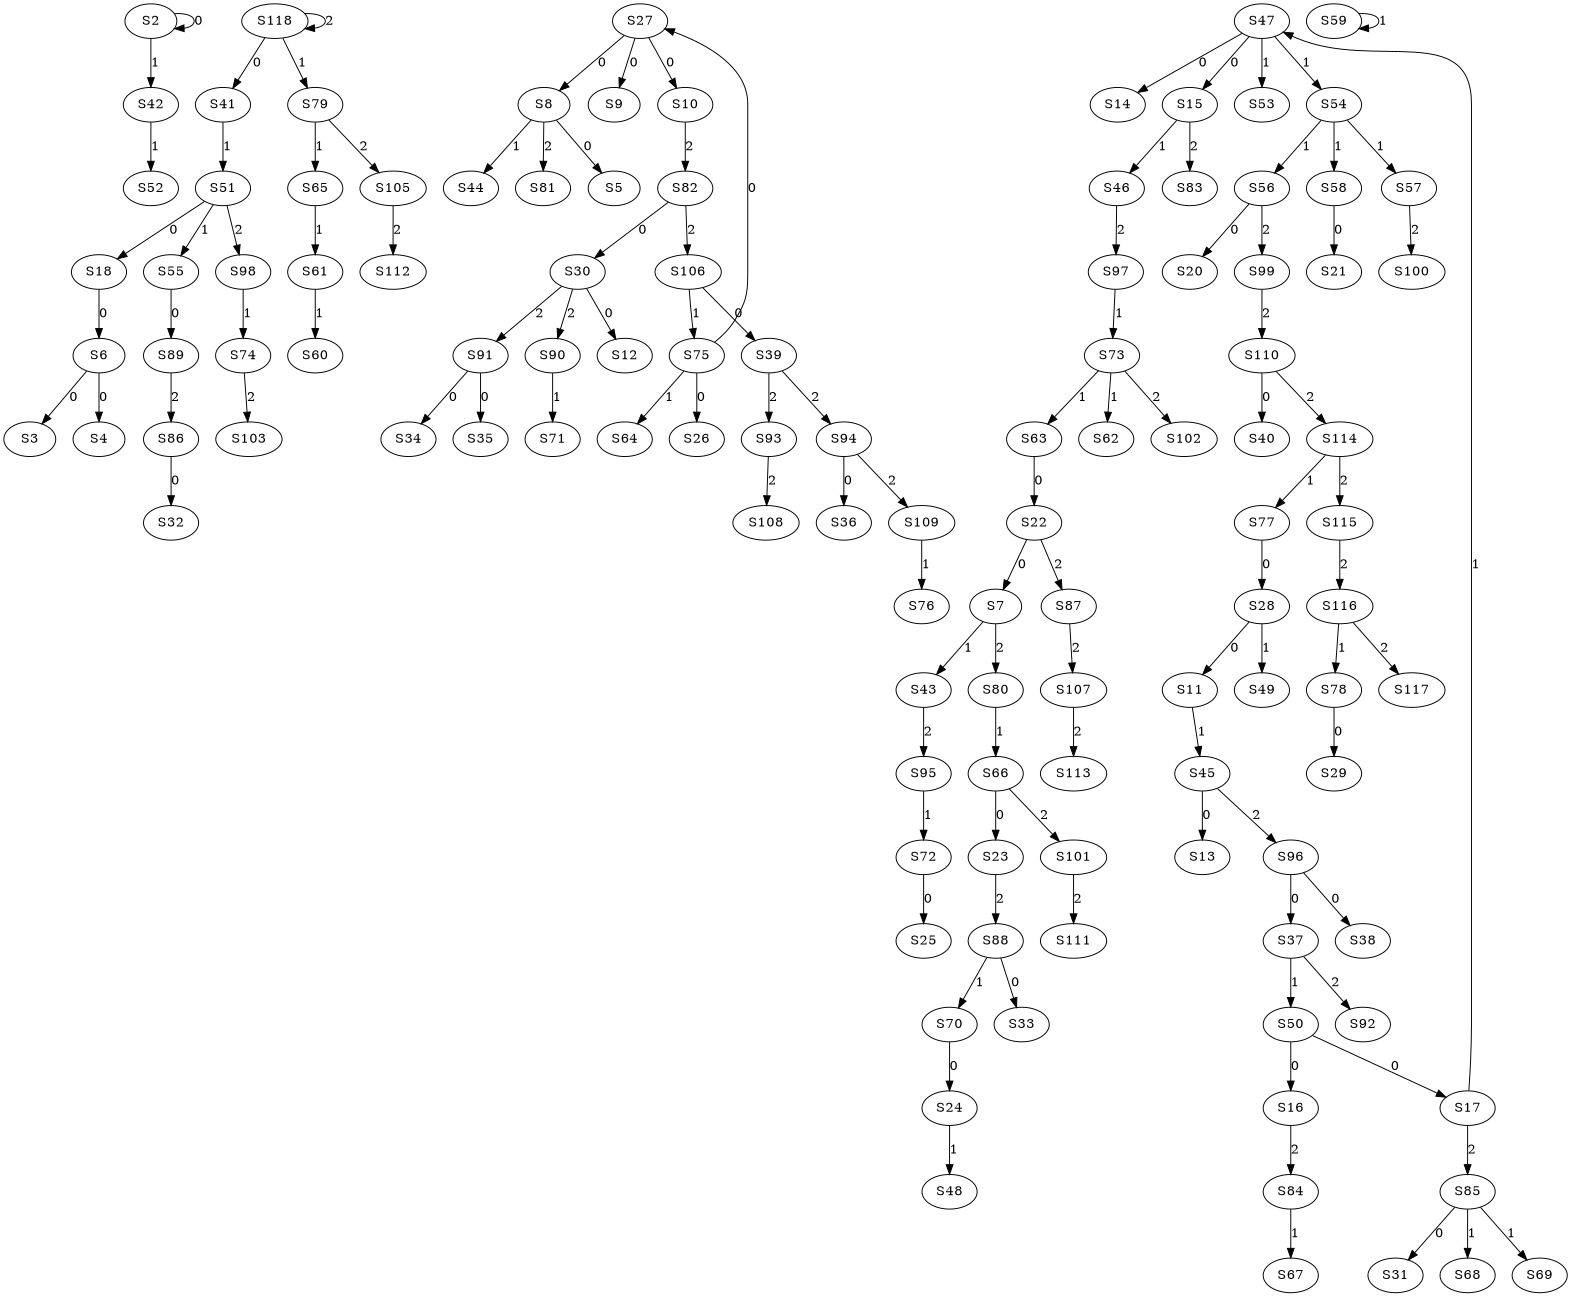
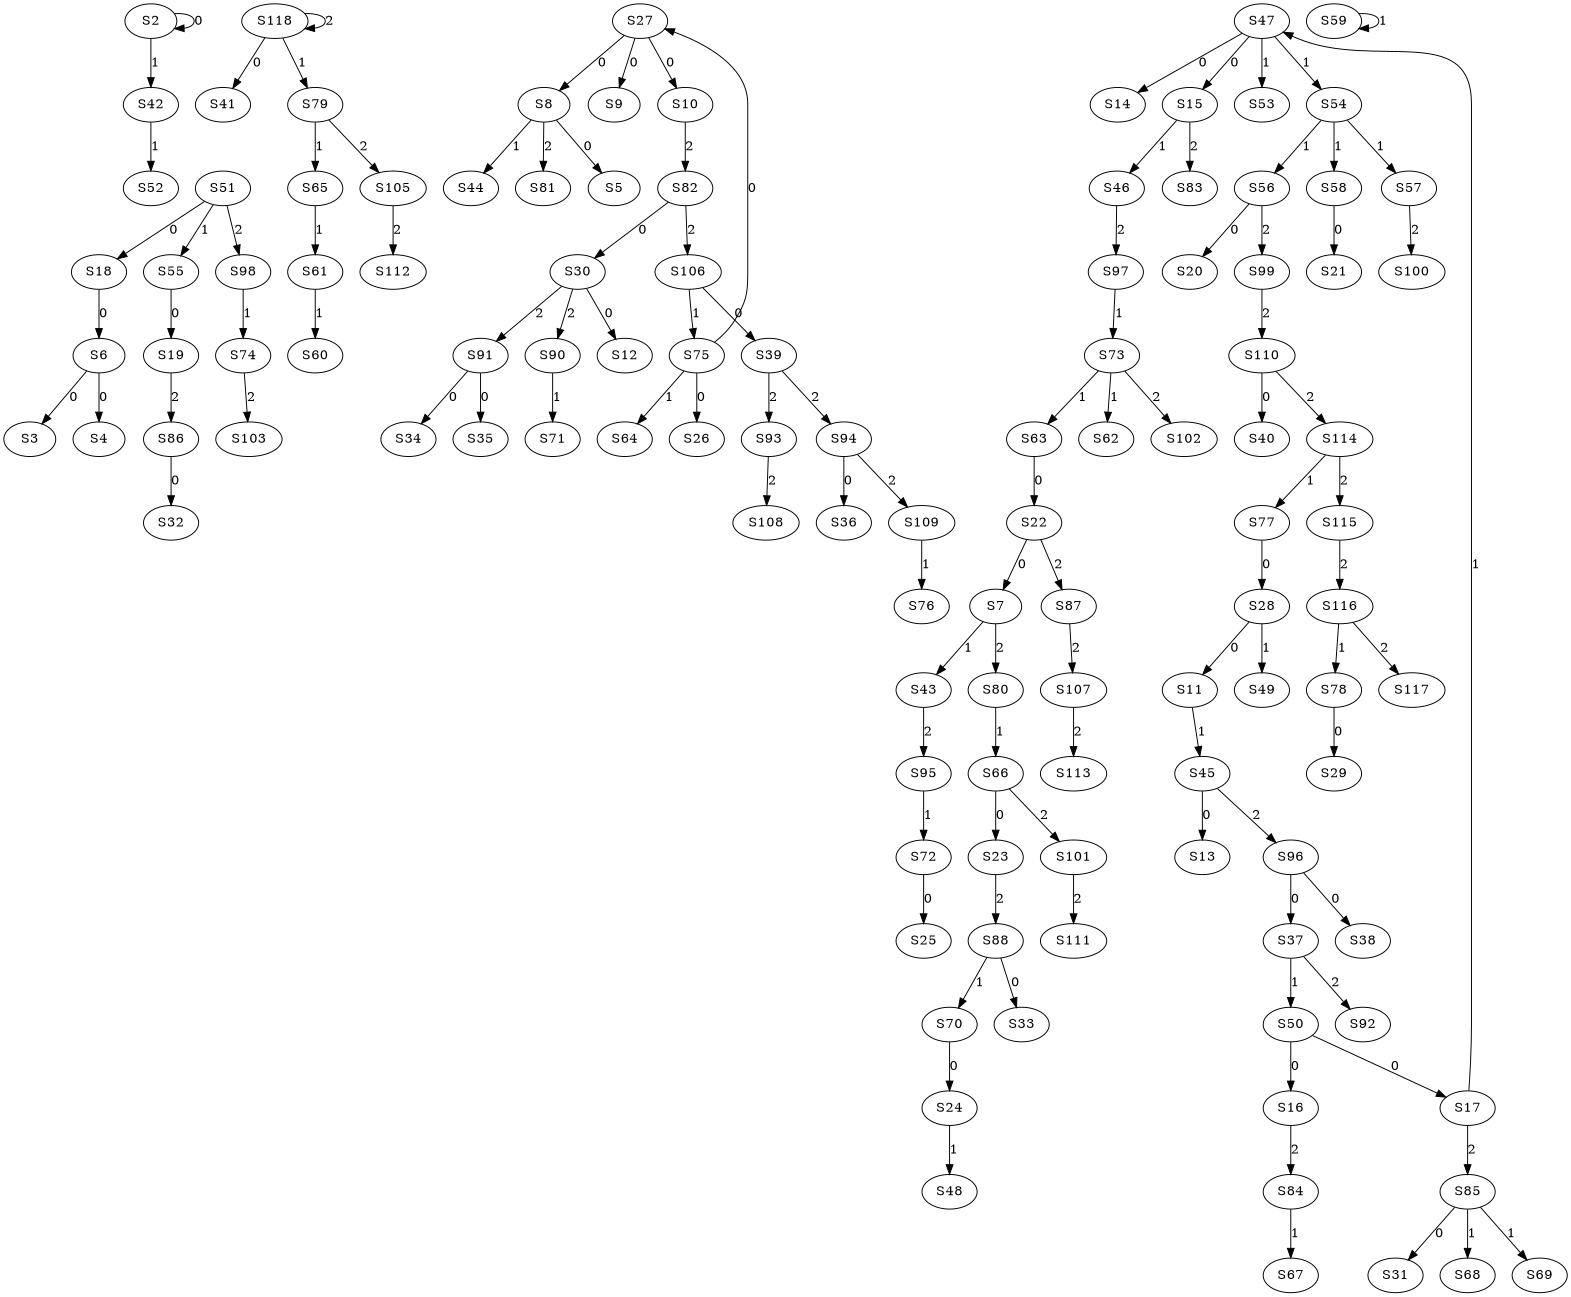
edge "S41" -> "S51": removed, label "1"
node "S89": label "S89" -> "S19"
